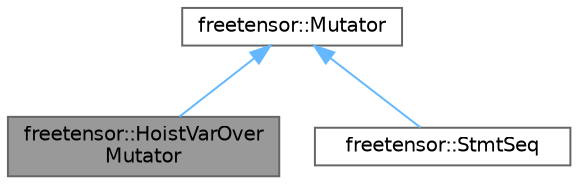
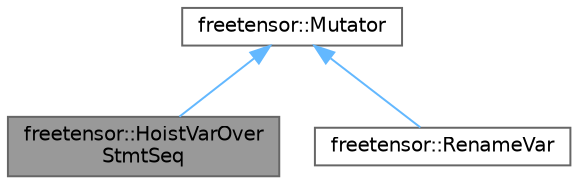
node "freetensor::HoistVarOver Mutator": label "freetensor::HoistVarOver Mutator" -> "freetensor::HoistVarOver StmtSeq"
node "freetensor::StmtSeq": label "freetensor::StmtSeq" -> "freetensor::RenameVar"
